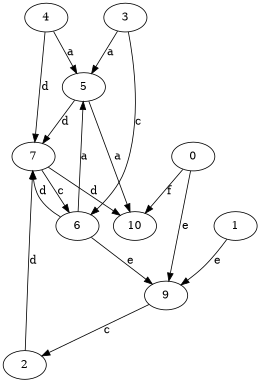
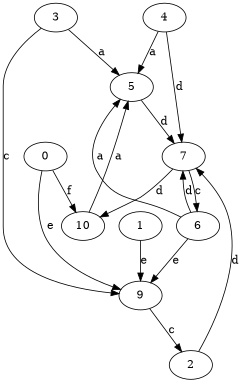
edge "3" -> "6": now "3" -> "9"
edge "5" -> "10": reversed
